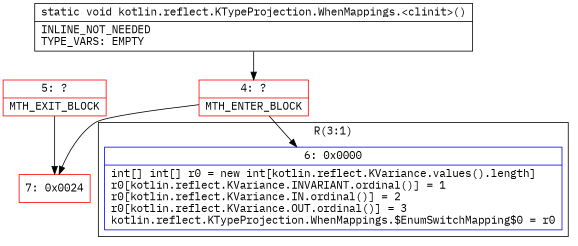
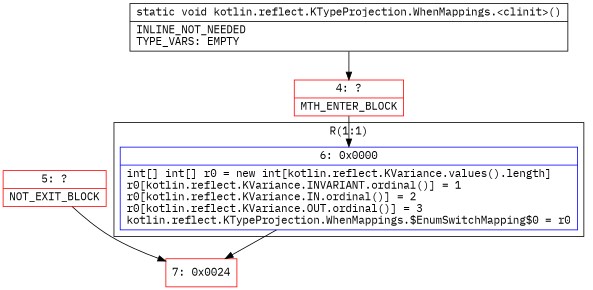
node "5: ?": text "MTH_EXIT_BLOCK" -> "NOT_EXIT_BLOCK"
edge "4: ?" -> "7: 0x0024": now "6: 0x0000" -> "7: 0x0024"
cluster "R(3:1)": label "R(3:1)" -> "R(1:1)"
